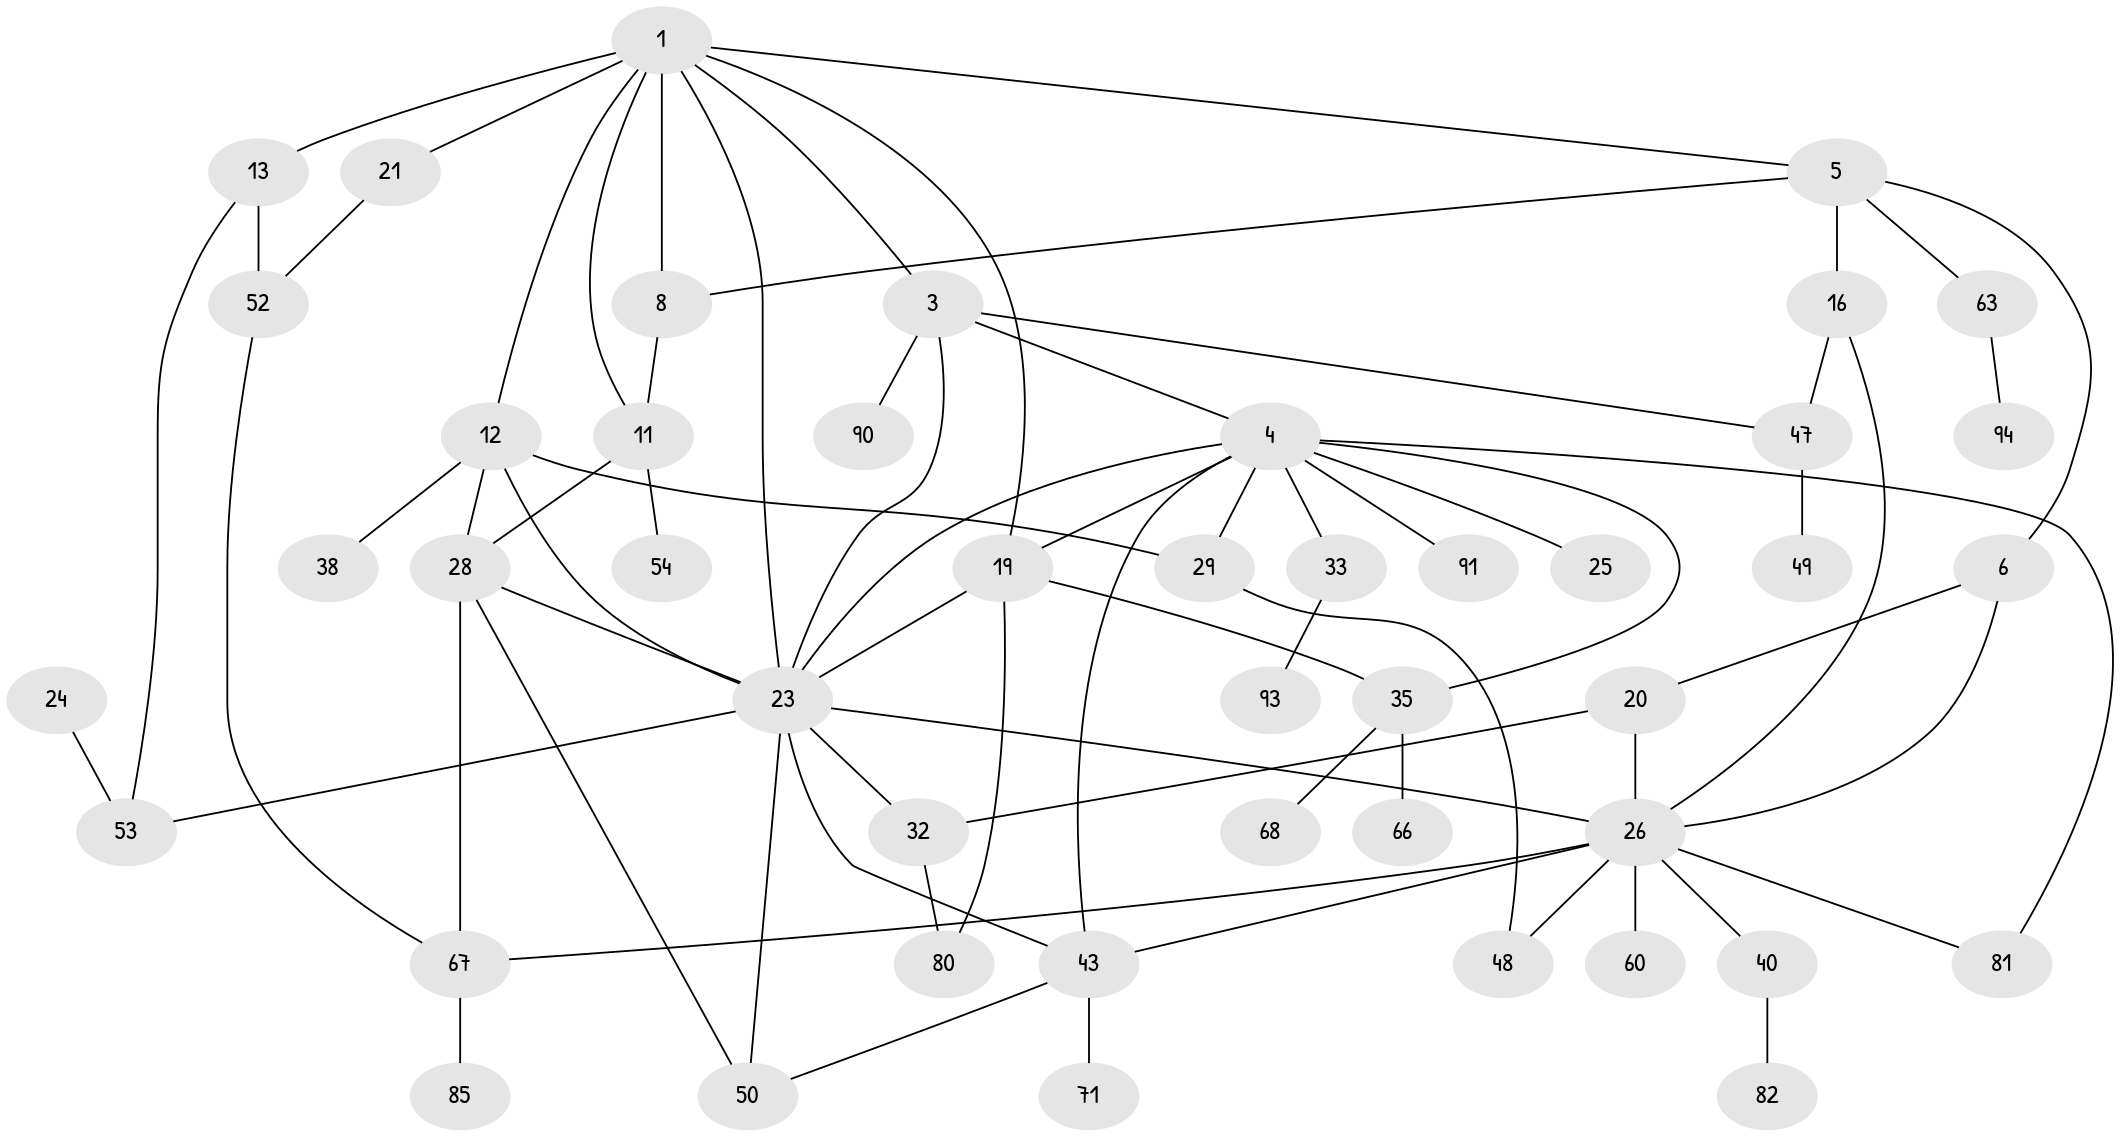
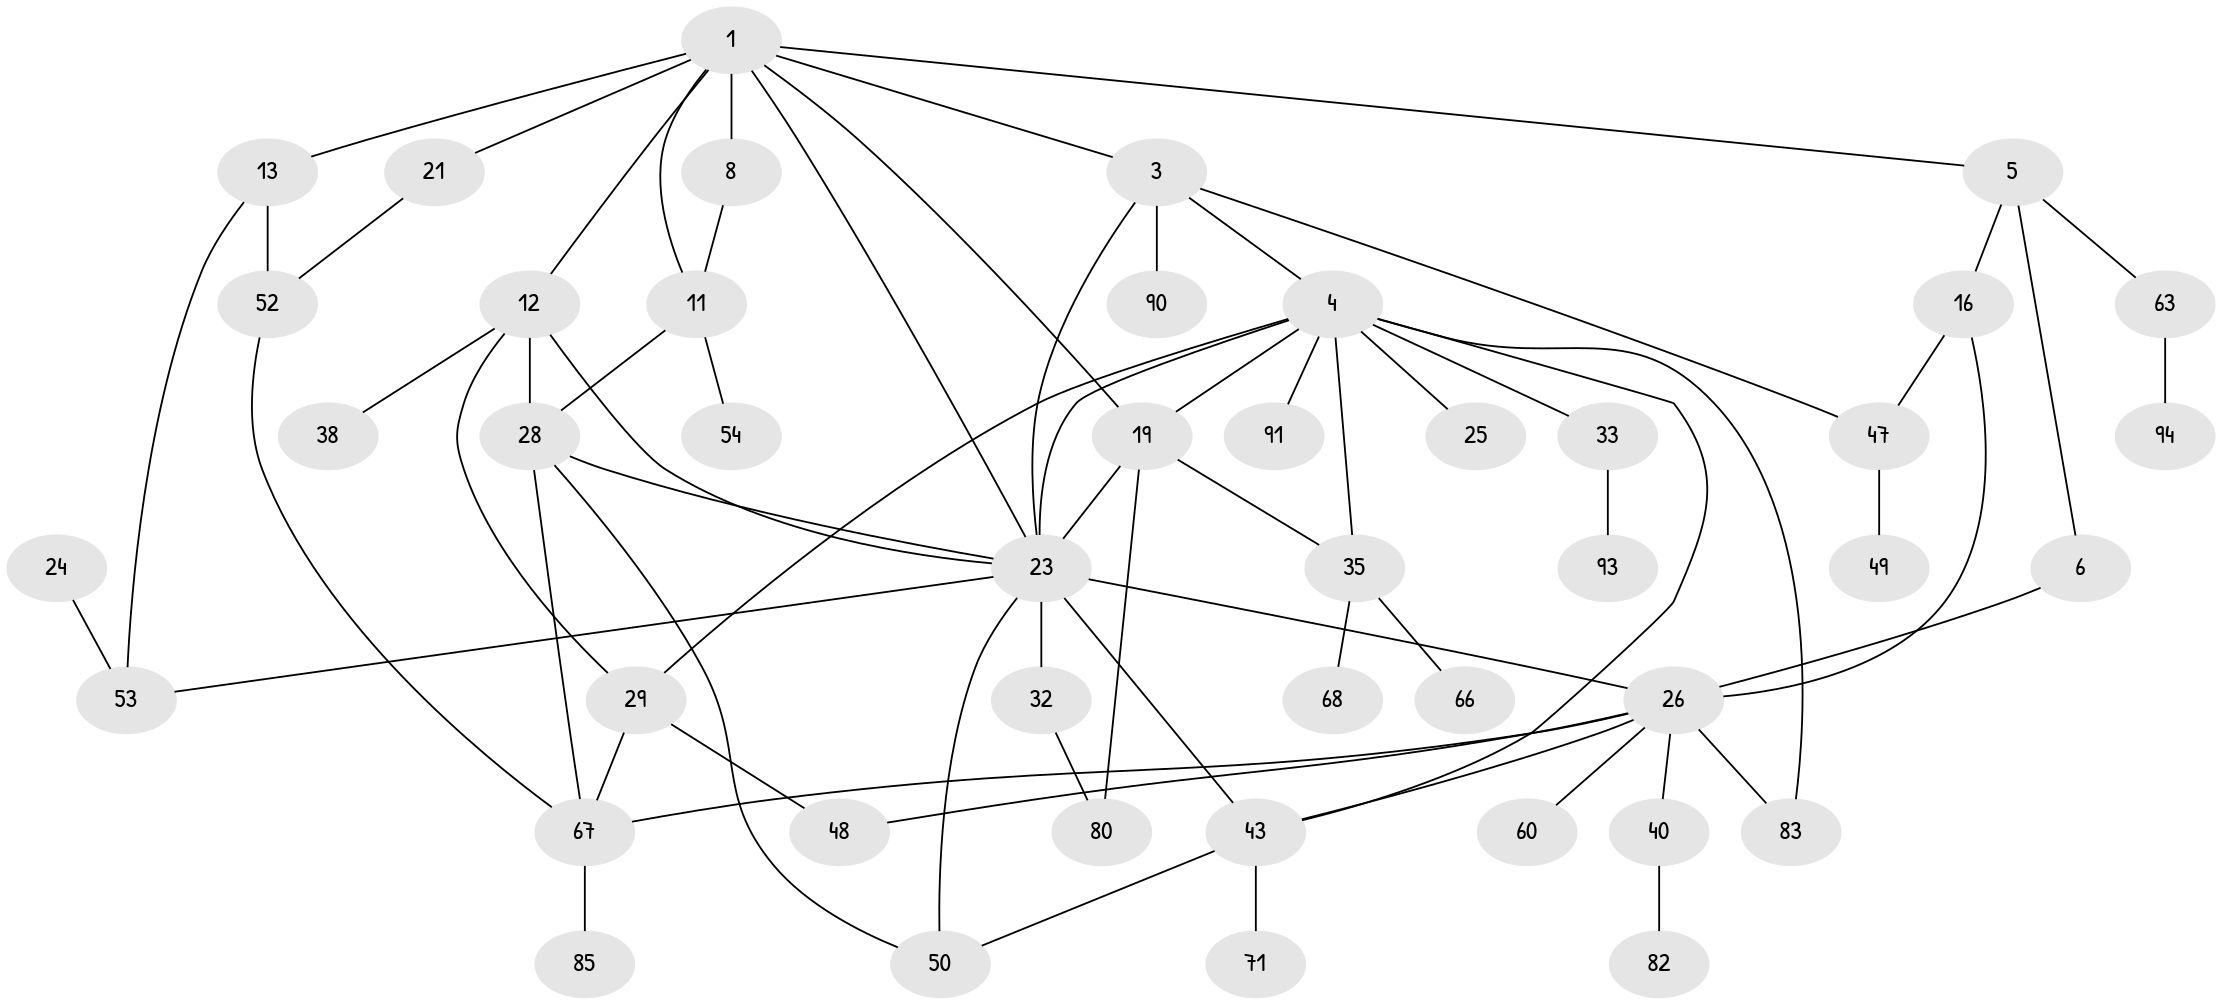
edge "5" -- "8": removed
node "20": removed
edge "29" -- "67": added
node "81": label "81" -> "83"
